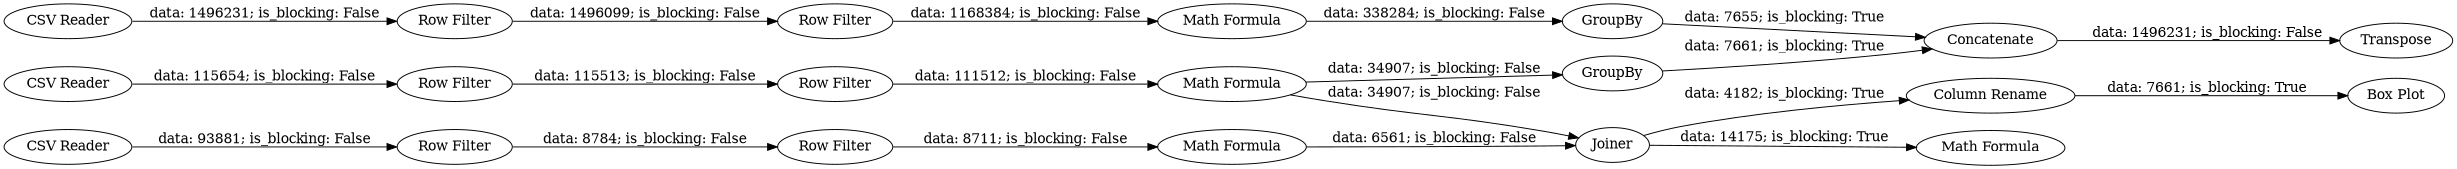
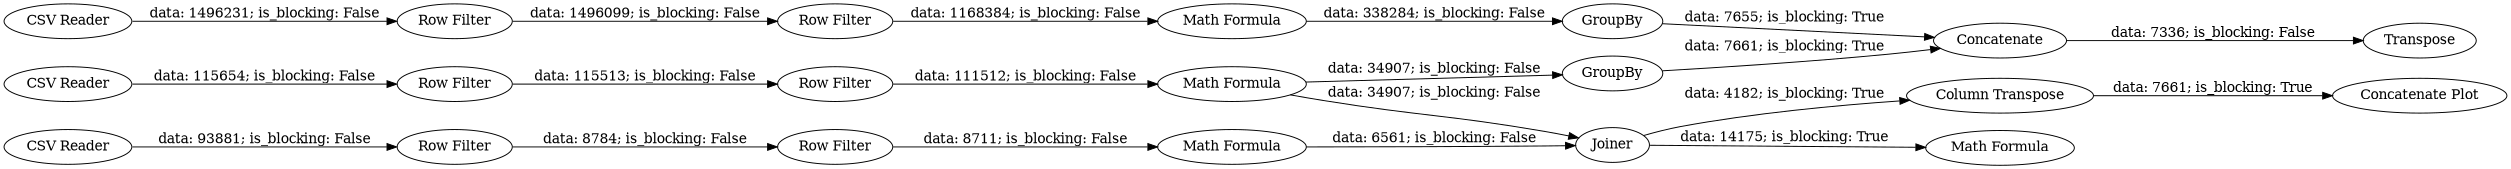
edge "Concatenate" -> "Transpose": label "data: 1496231; is_blocking: False" -> "data: 7336; is_blocking: False"
node "Column Rename": label "Column Rename" -> "Column Transpose"
node "Box Plot": label "Box Plot" -> "Concatenate Plot"
